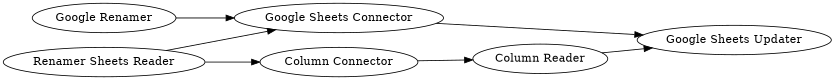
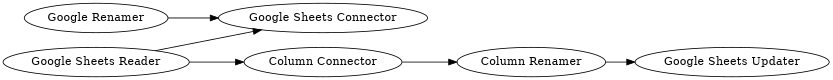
edge "Google Sheets Connector" -> "Google Sheets Updater": removed
node "Column Reader": label "Column Reader" -> "Column Renamer"
node "Renamer Sheets Reader": label "Renamer Sheets Reader" -> "Google Sheets Reader"
